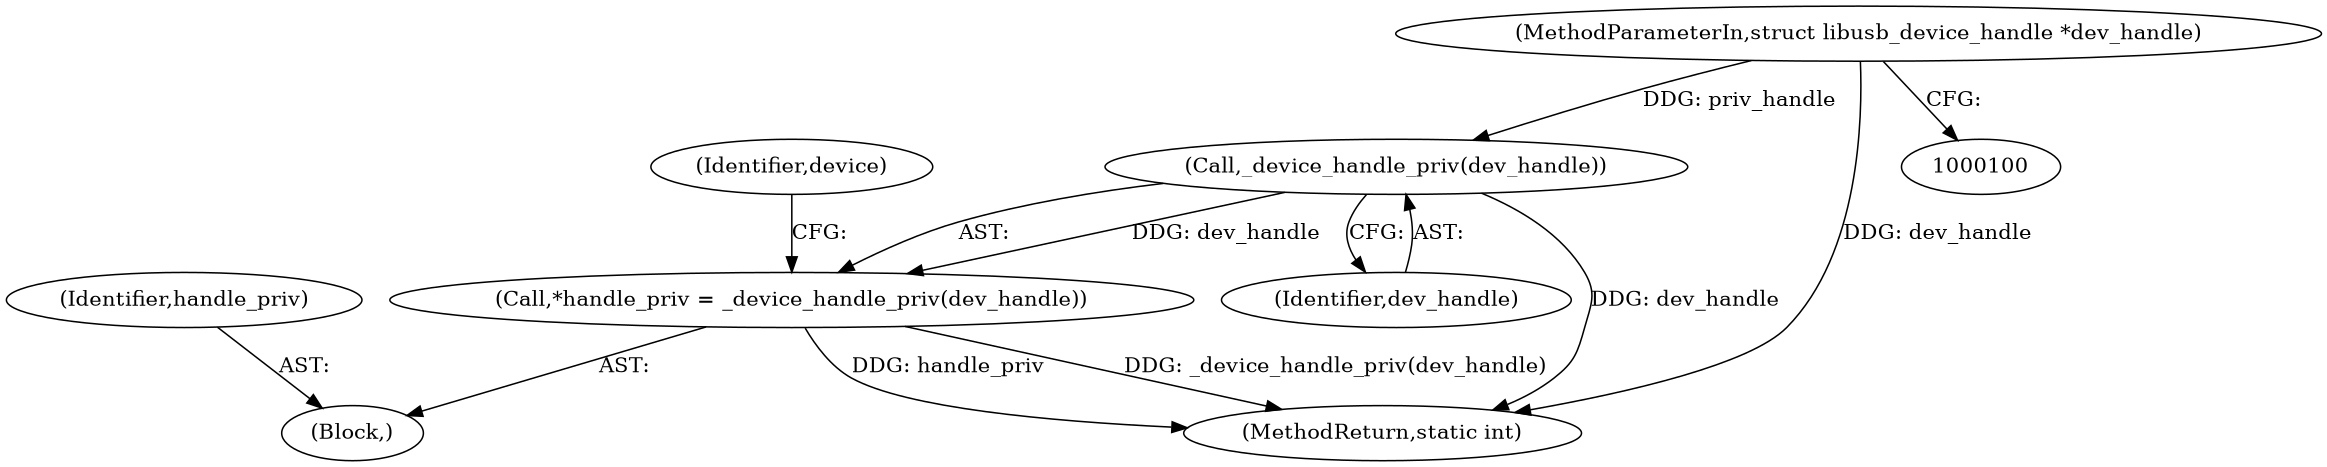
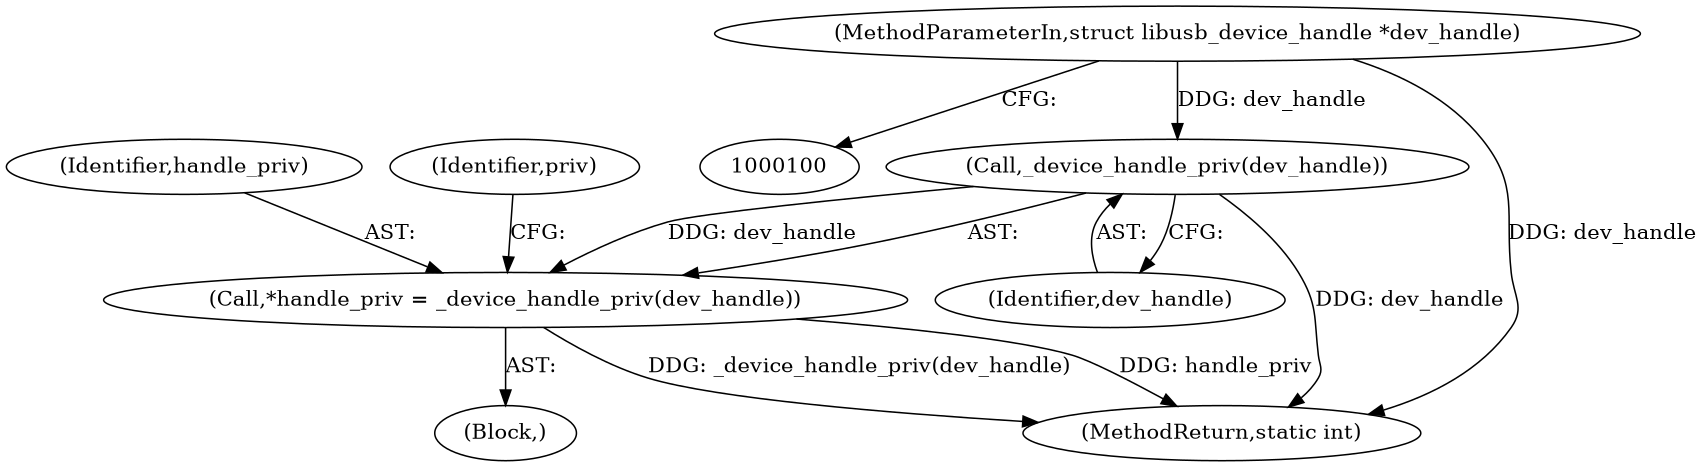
edge "(MethodParameterIn,struct libusb_device_handle *dev_handle)" -> "(Call,_device_handle_priv(dev_handle))": label "DDG: priv_handle" -> "DDG: dev_handle"
node "(Identifier,device)": label "(Identifier,device)" -> "(Identifier,priv)"
edge "(Identifier,handle_priv)" -> "(Block,)": now "(Identifier,handle_priv)" -> "(Call,*handle_priv = _device_handle_priv(dev_handle))"
